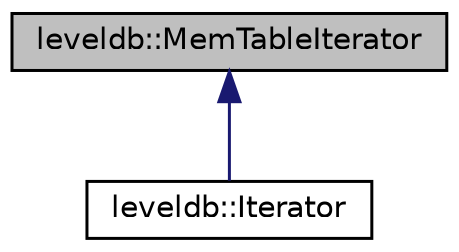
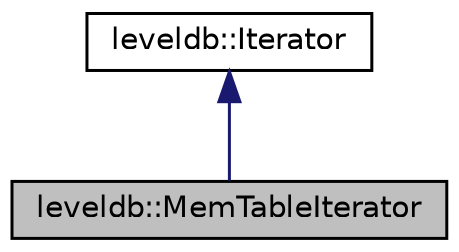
edge "leveldb::Iterator" -> "leveldb::MemTableIterator": reversed
